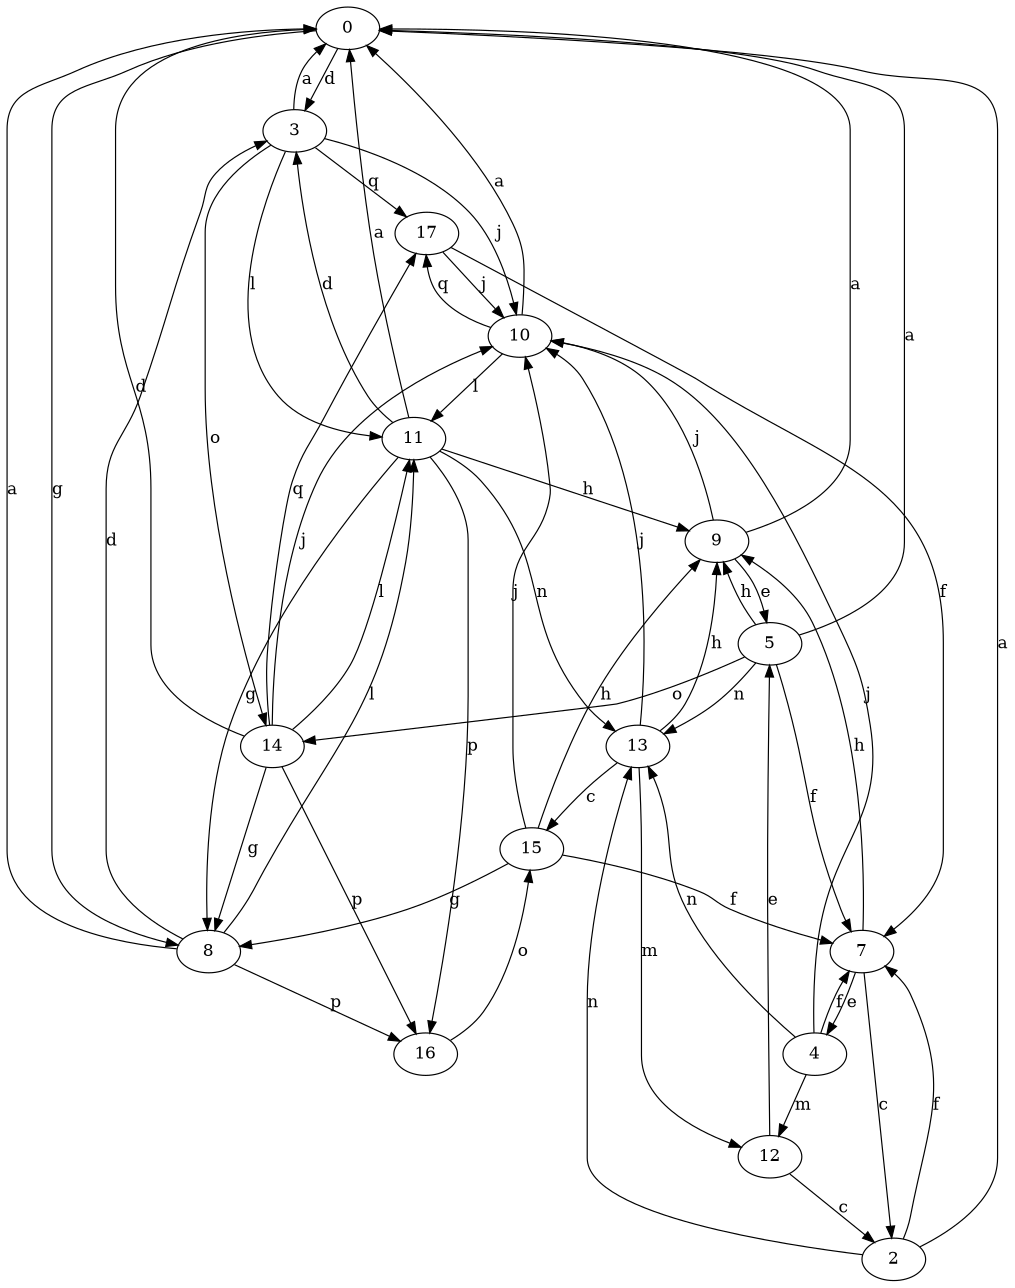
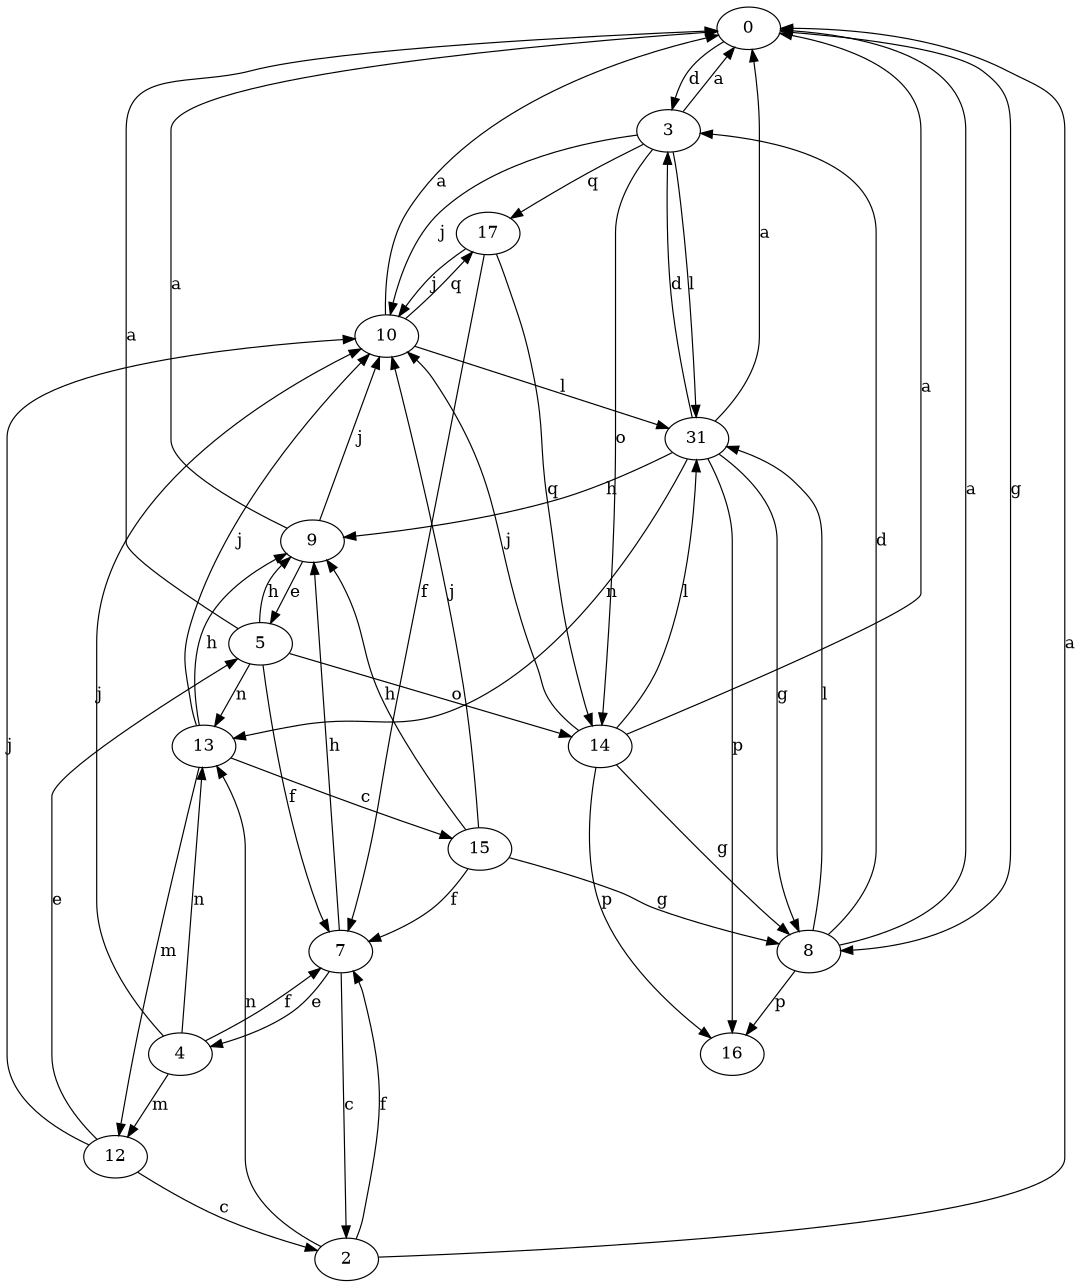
edge "14" -> "0": label "d" -> "a"
node "11": label "11" -> "31"
edge "14" -> "17": reversed
edge "12" -> "10": added, label "j"
edge "16" -> "15": removed, label "o"
